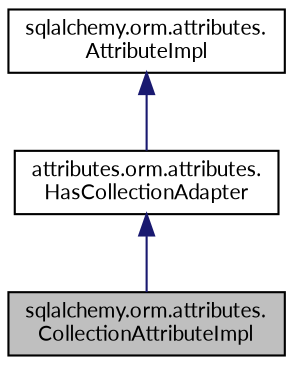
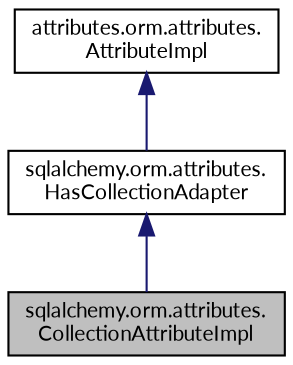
node "sqlalchemy.orm.attributes. AttributeImpl": label "sqlalchemy.orm.attributes. AttributeImpl" -> "attributes.orm.attributes. AttributeImpl"
node "attributes.orm.attributes. HasCollectionAdapter": label "attributes.orm.attributes. HasCollectionAdapter" -> "sqlalchemy.orm.attributes. HasCollectionAdapter"
